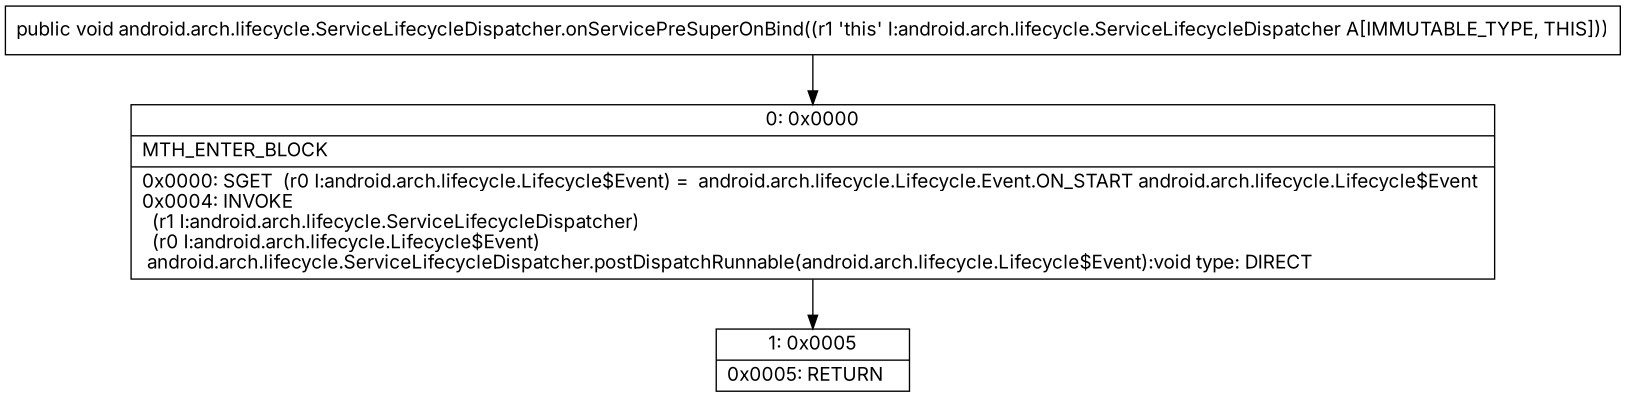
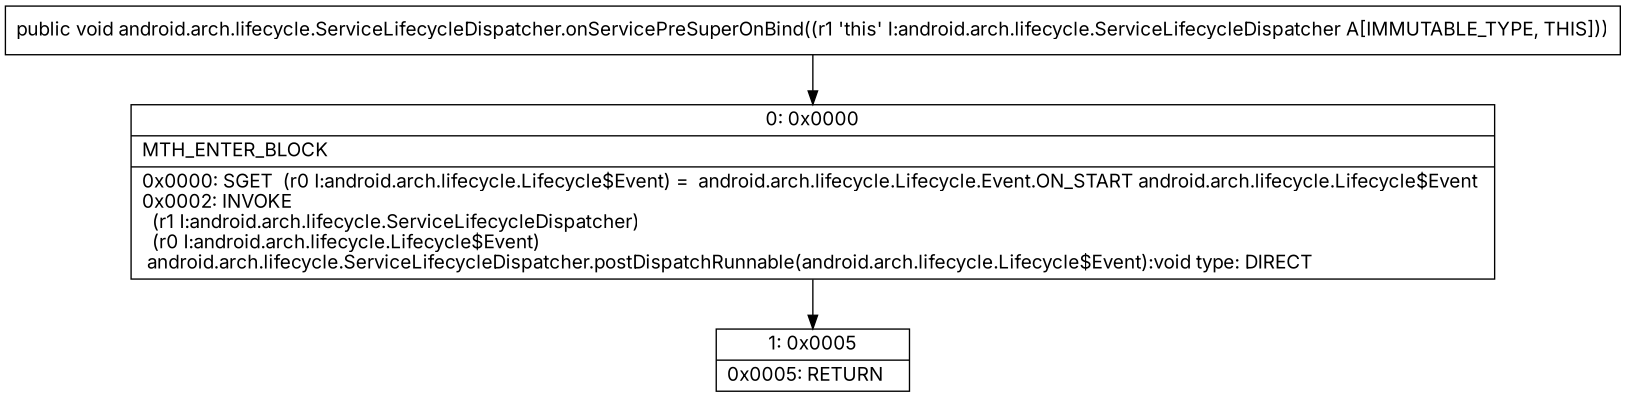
node "0: 0x0000": text "0x0004: INVOKE" -> "0x0002: INVOKE"
